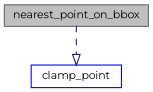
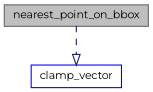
node "clamp_point": label "clamp_point" -> "clamp_vector"
